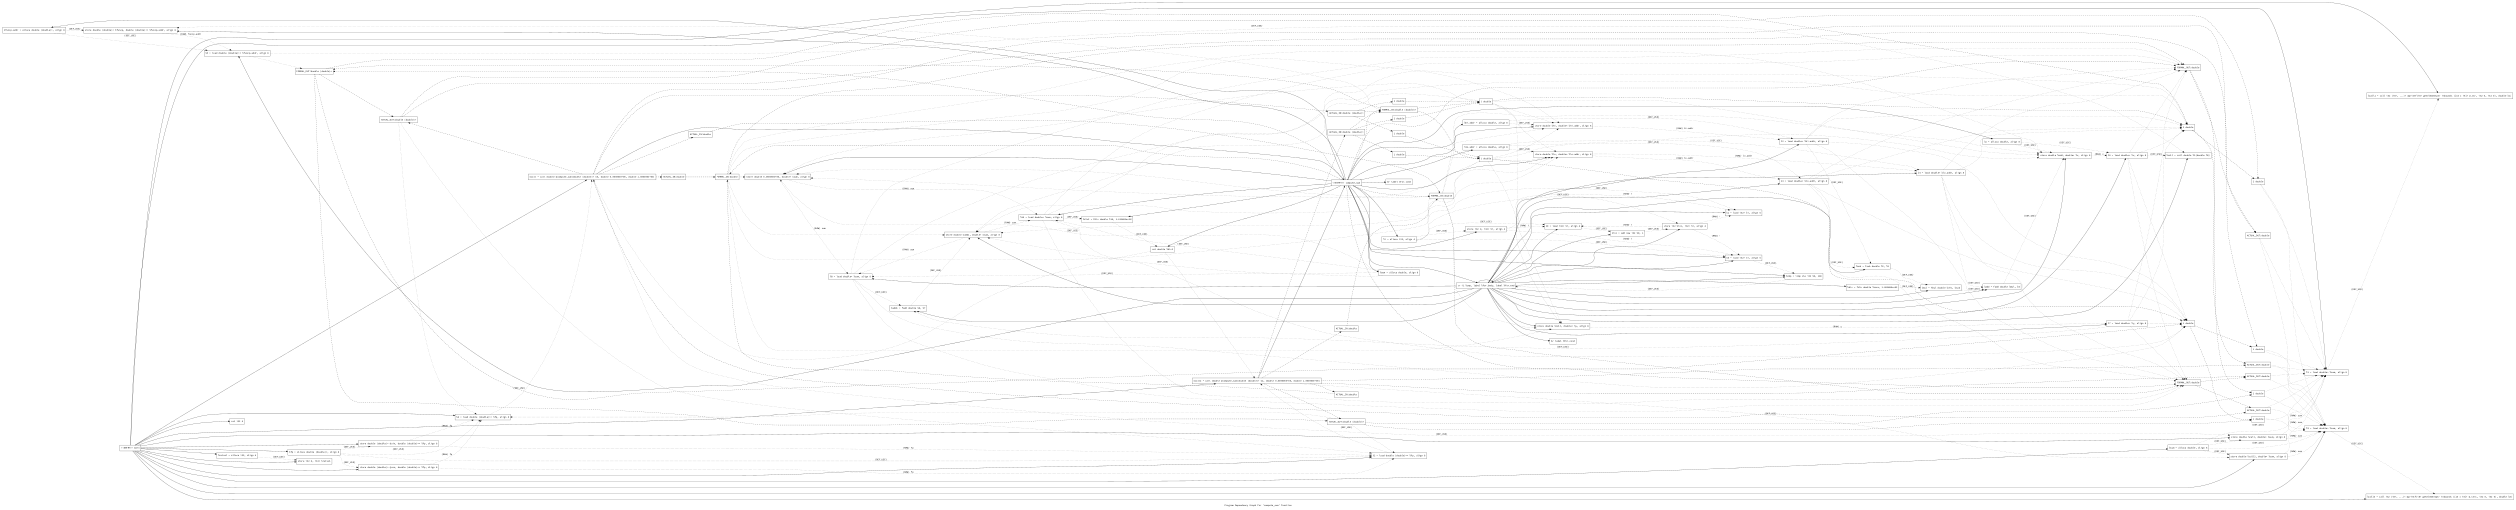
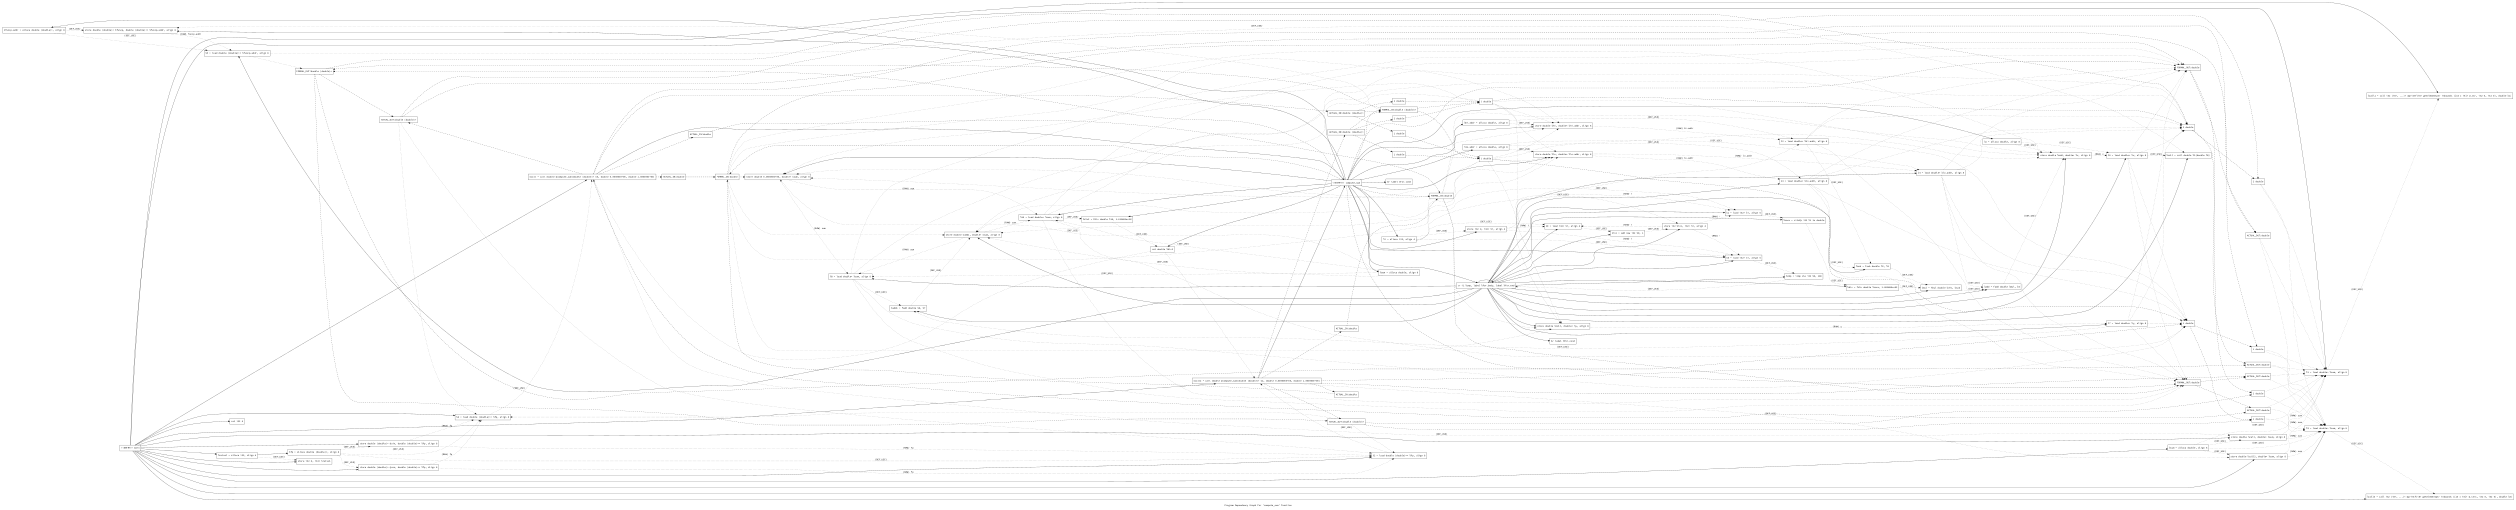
edge "br i1 %cmp, label %for.body, label %for.end" -> "%2 = load double* %hi.addr, align 8": style solid -> dotted
node "%conv = sitofp i32 %1 to double": added
edge "<<ENTRY>> compute_sum" -> "%cmp = icmp sle i32 %0, 100": removed
edge "<<ENTRY>> main" -> "%fp = alloca double (double)*, align 8": now "%retval = alloca i32, align 4" -> "%fp = alloca double (double)*, align 8"
